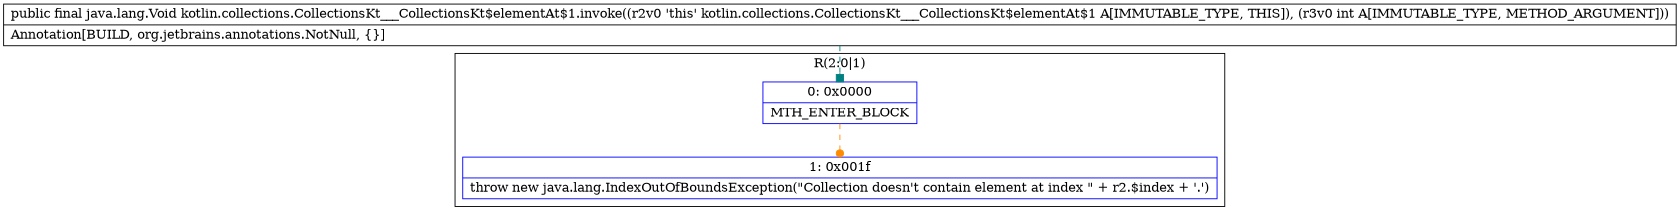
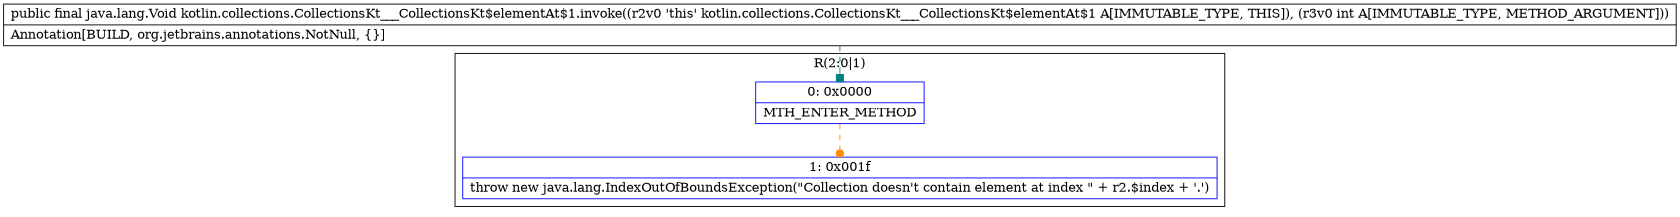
node "0: 0x0000": text "MTH_ENTER_BLOCK" -> "MTH_ENTER_METHOD"
